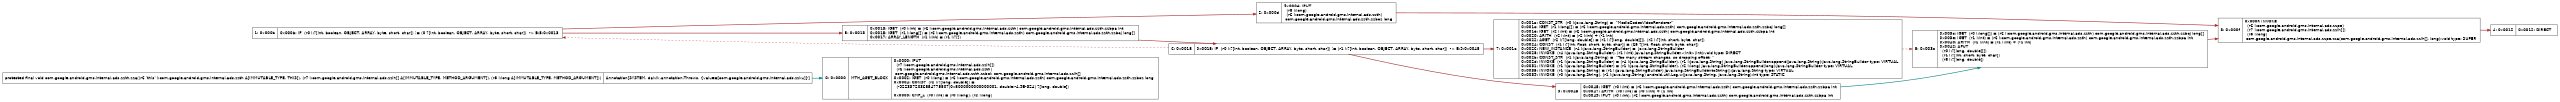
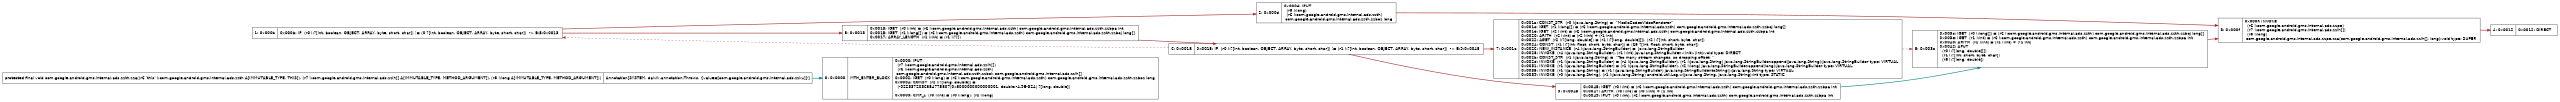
node "2: 0x000d": text "9x000d: IPUT" -> "0x000d: IPUT"
node "0: 0x0000": text "MTH_AGET_BLOCK" -> "MTH_ENTER_BLOCK"
